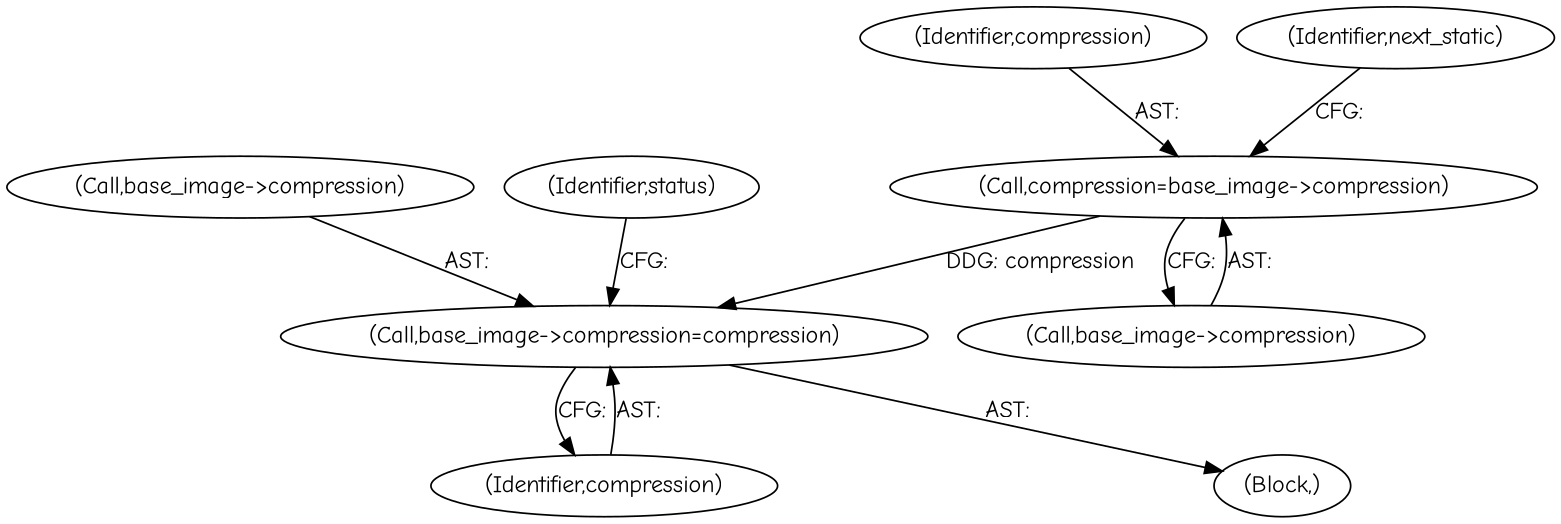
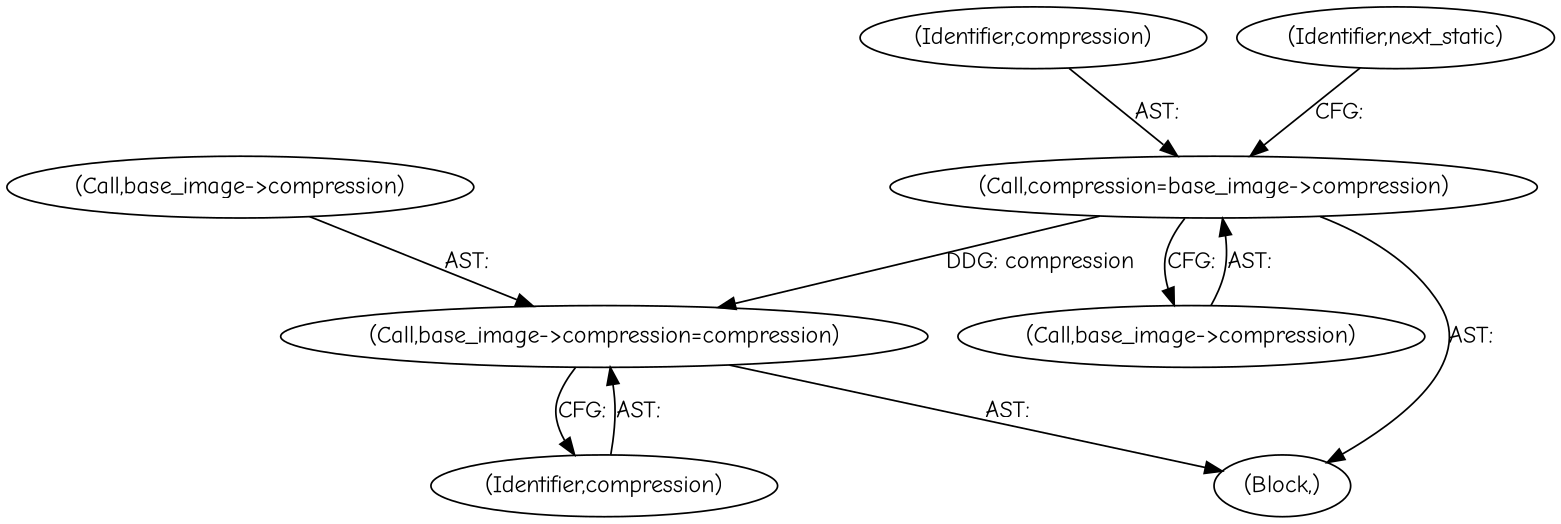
node "(Identifier,status)": removed
edge "(Call,compression=base_image->compression)" -> "(Block,)": added, label "AST:"
